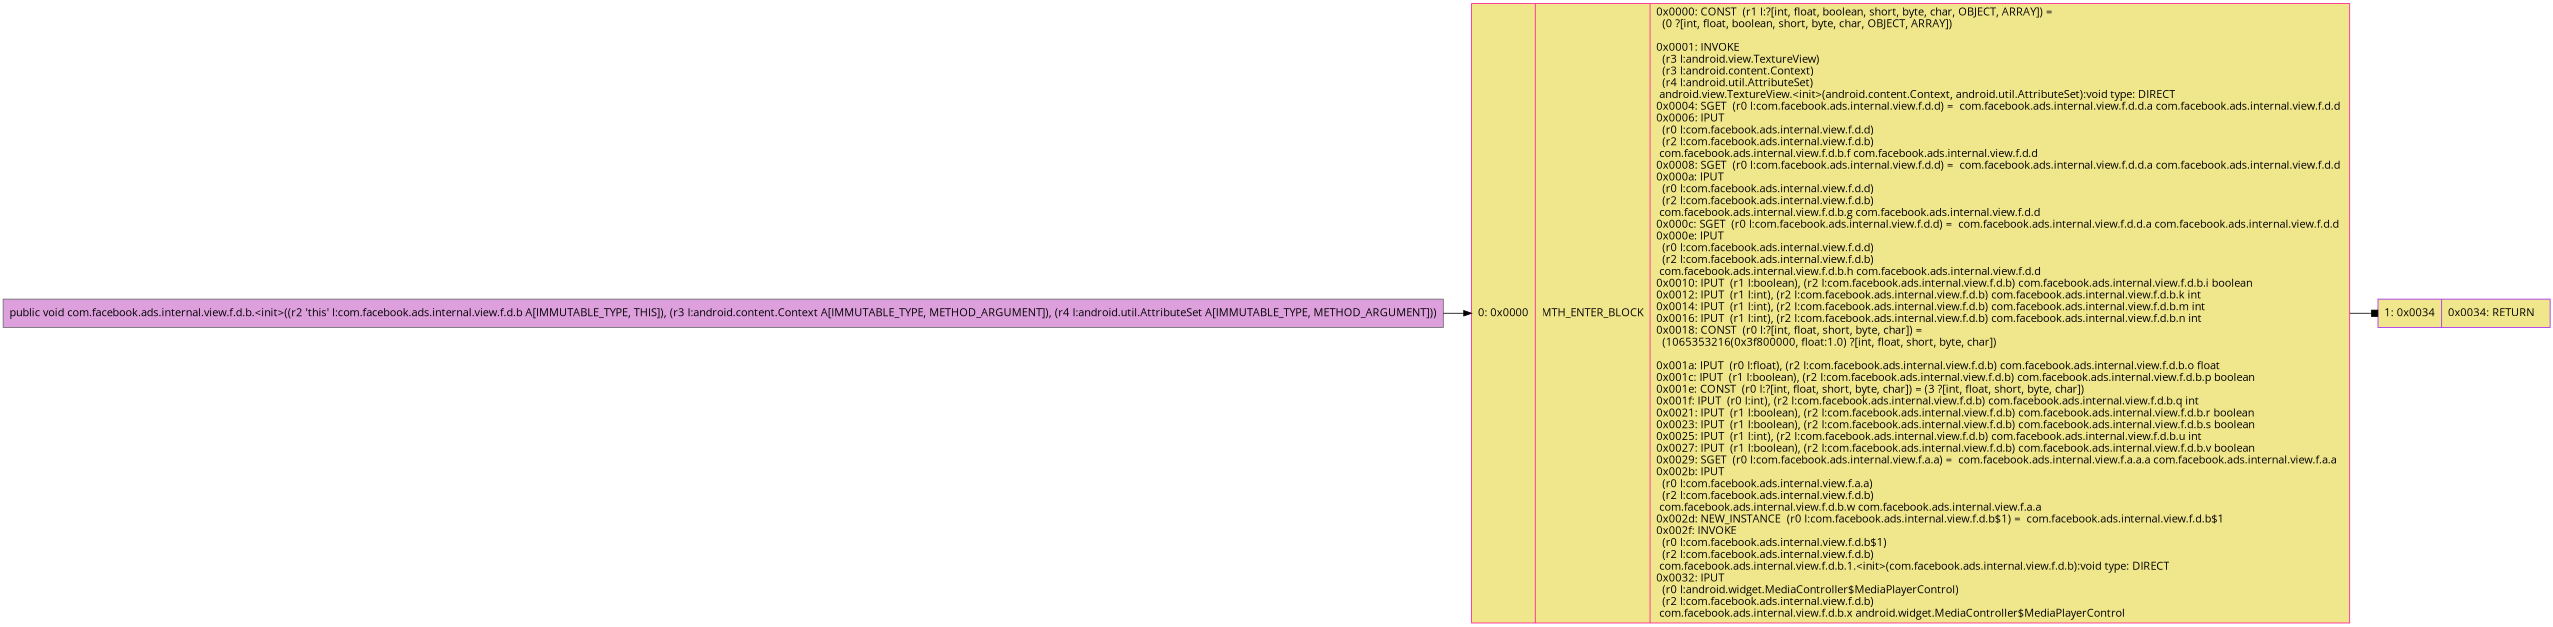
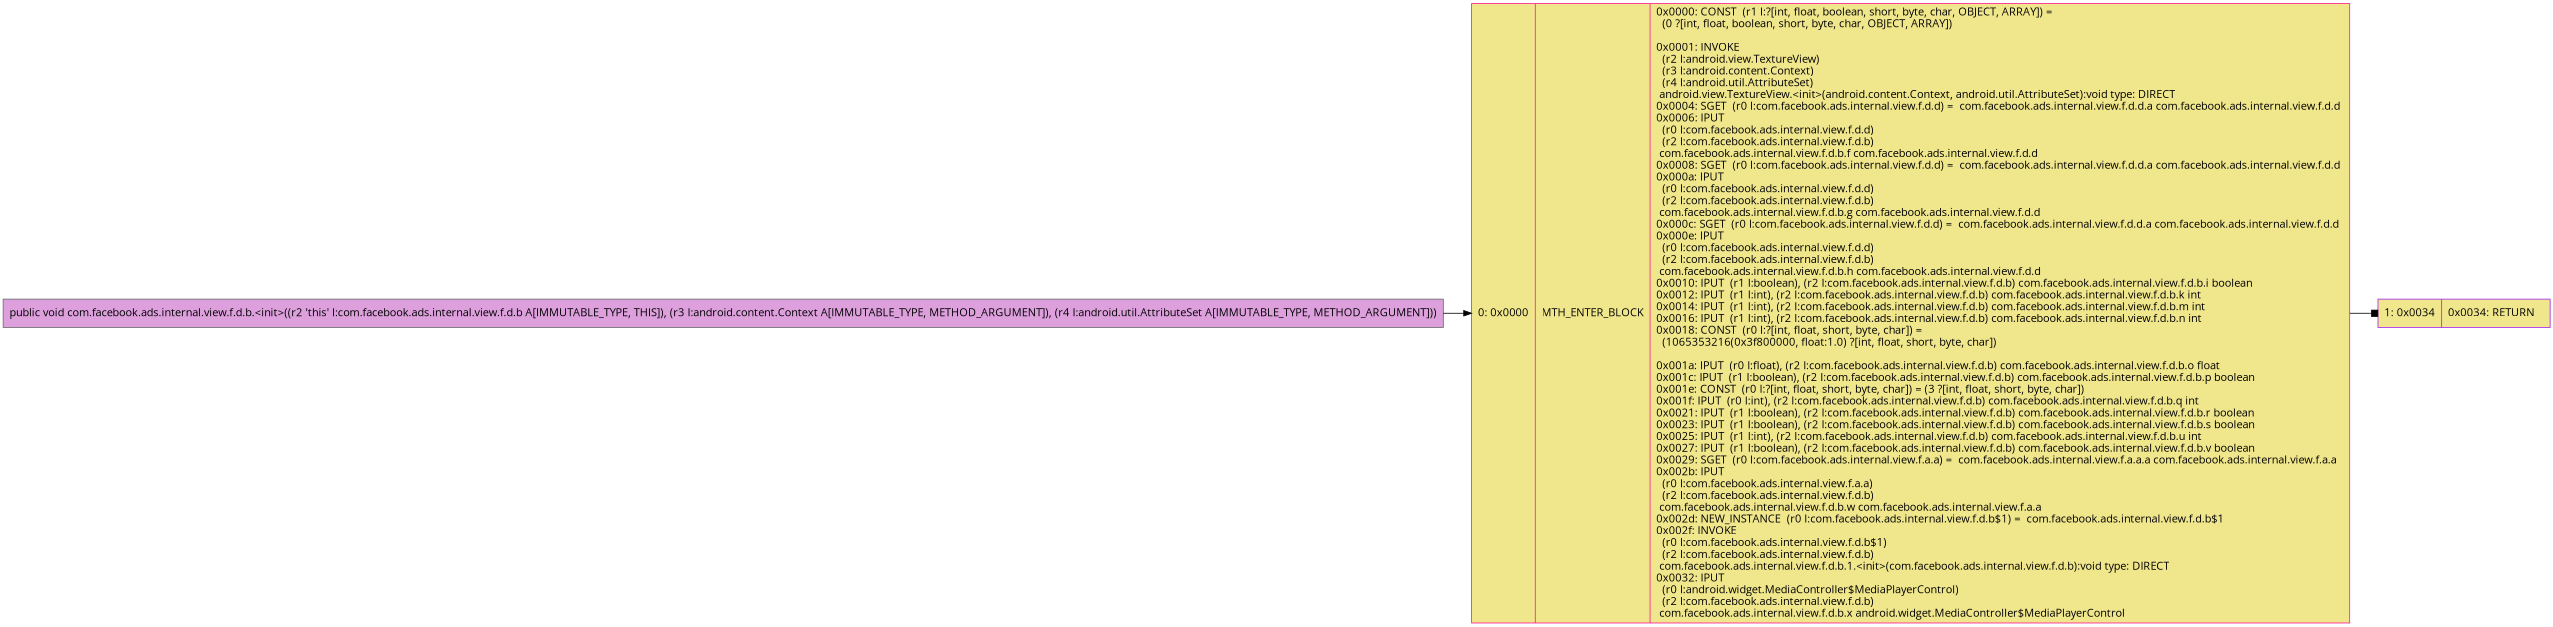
node "0: 0x0000": text "(r3 I:android.view.TextureView)" -> "(r2 I:android.view.TextureView)"
